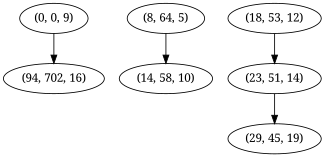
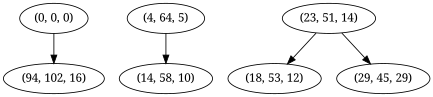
node "(0, 0, 9)": label "(0, 0, 9)" -> "(0, 0, 0)"
node "(8, 64, 5)": label "(8, 64, 5)" -> "(4, 64, 5)"
edge "(18, 53, 12)" -> "(23, 51, 14)": reversed
node "(94, 702, 16)": label "(94, 702, 16)" -> "(94, 102, 16)"
node "(29, 45, 19)": label "(29, 45, 19)" -> "(29, 45, 29)"
